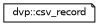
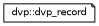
node "dvp::csv_record": label "dvp::csv_record" -> "dvp::dvp_record"
